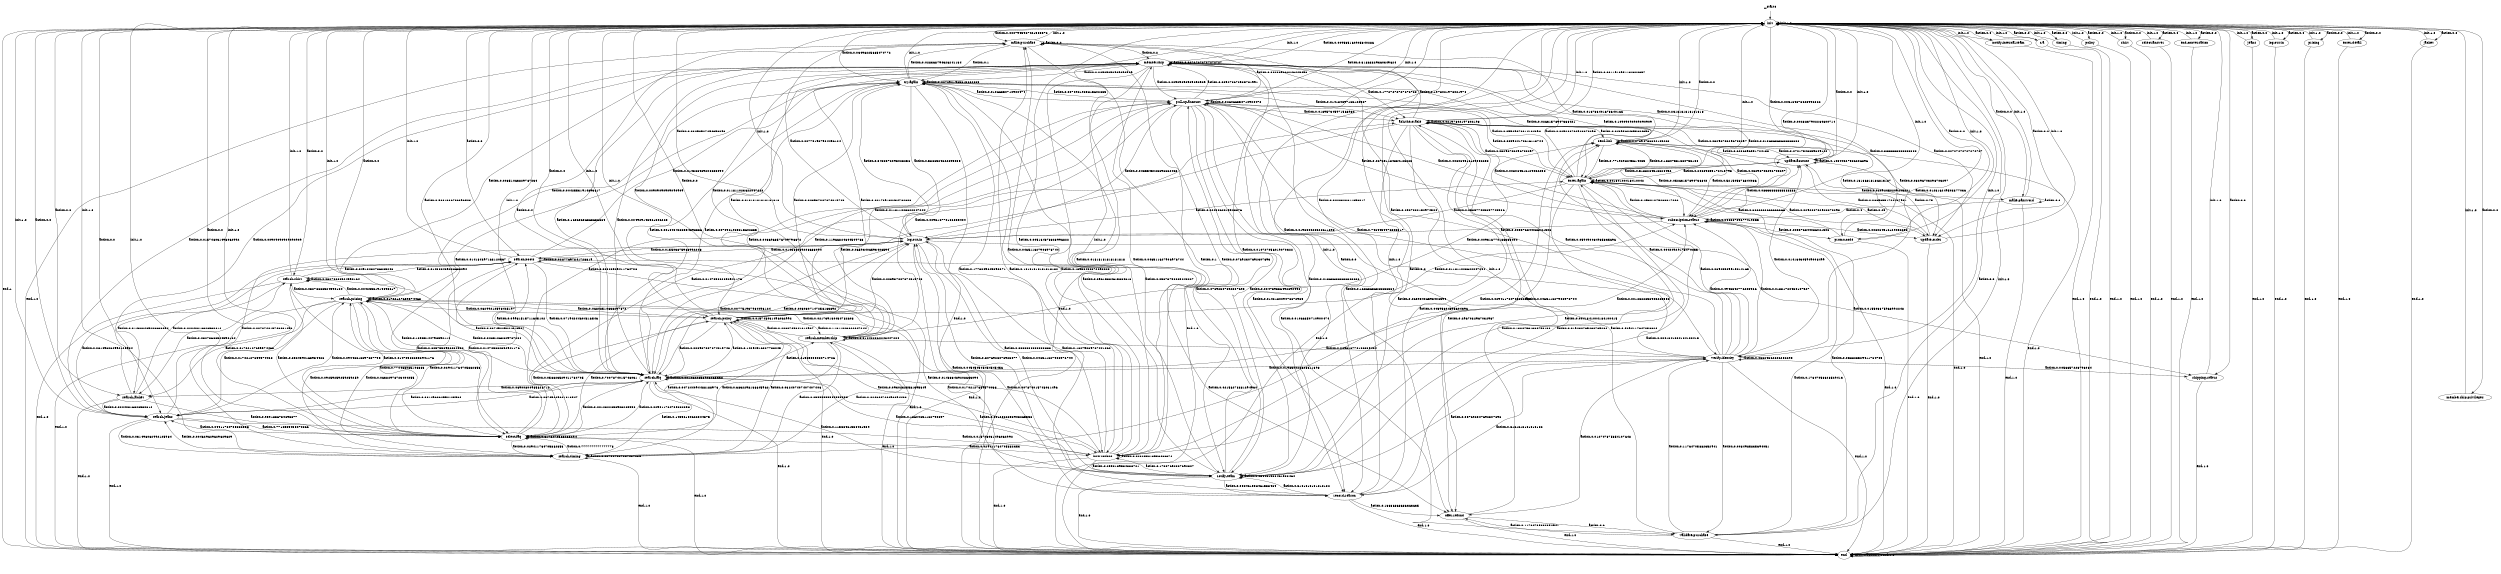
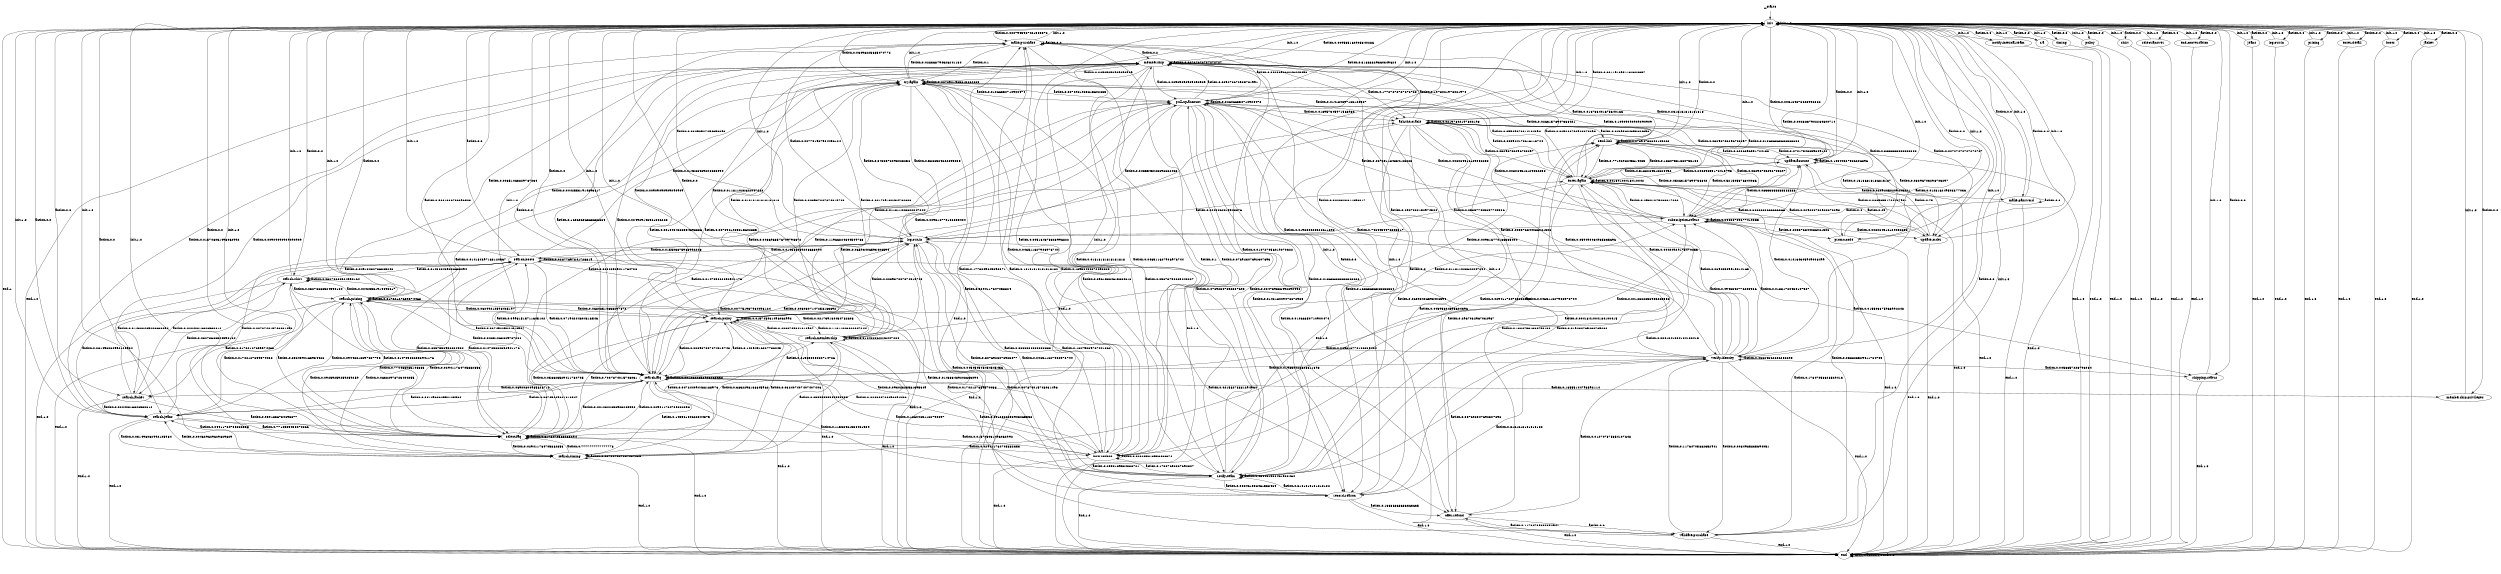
node "boots": added
edge "validate-purchase" -> "ask-the-oracle": now "validate-purchase" -> "make-purchase"
edge "search-faq" -> "search-pricing": now "search-faq" -> "membership-privileges"
